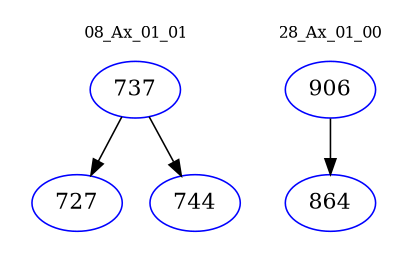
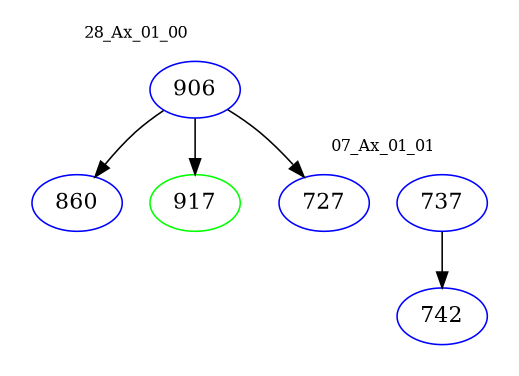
cluster "08_Ax_01_01": label "08_Ax_01_01" -> "07_Ax_01_01"
edge "737" -> "727": now "906" -> "727"
node "917": added
node "744": label "744" -> "742"
node "864": label "864" -> "860"
